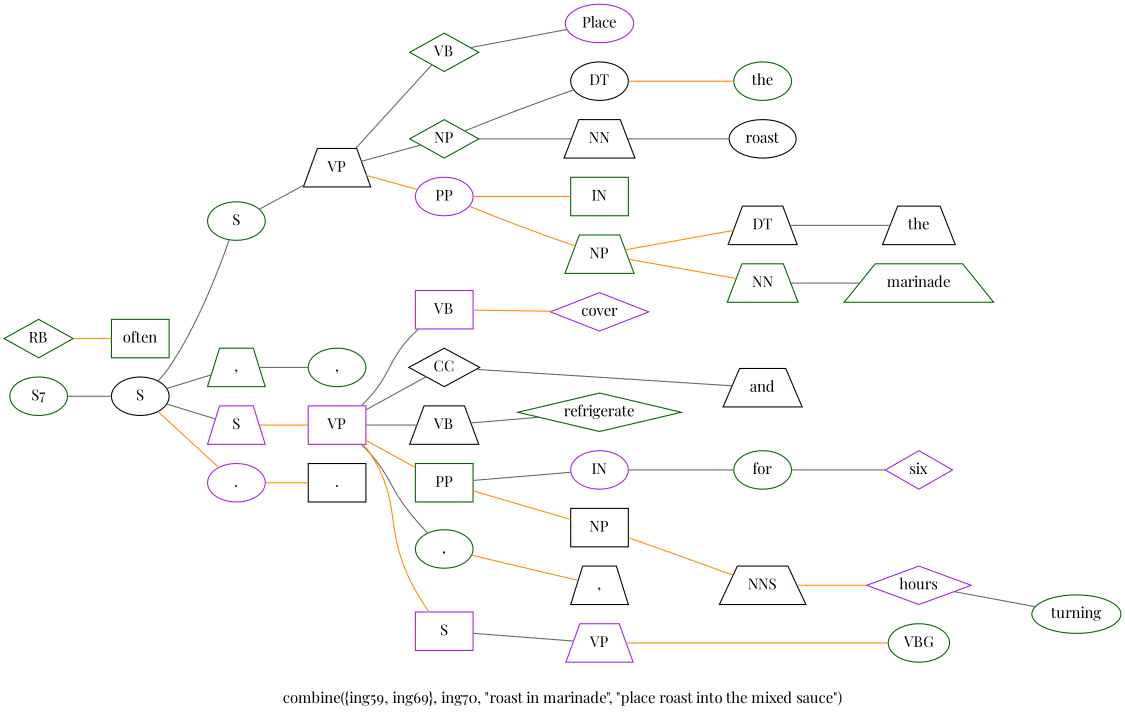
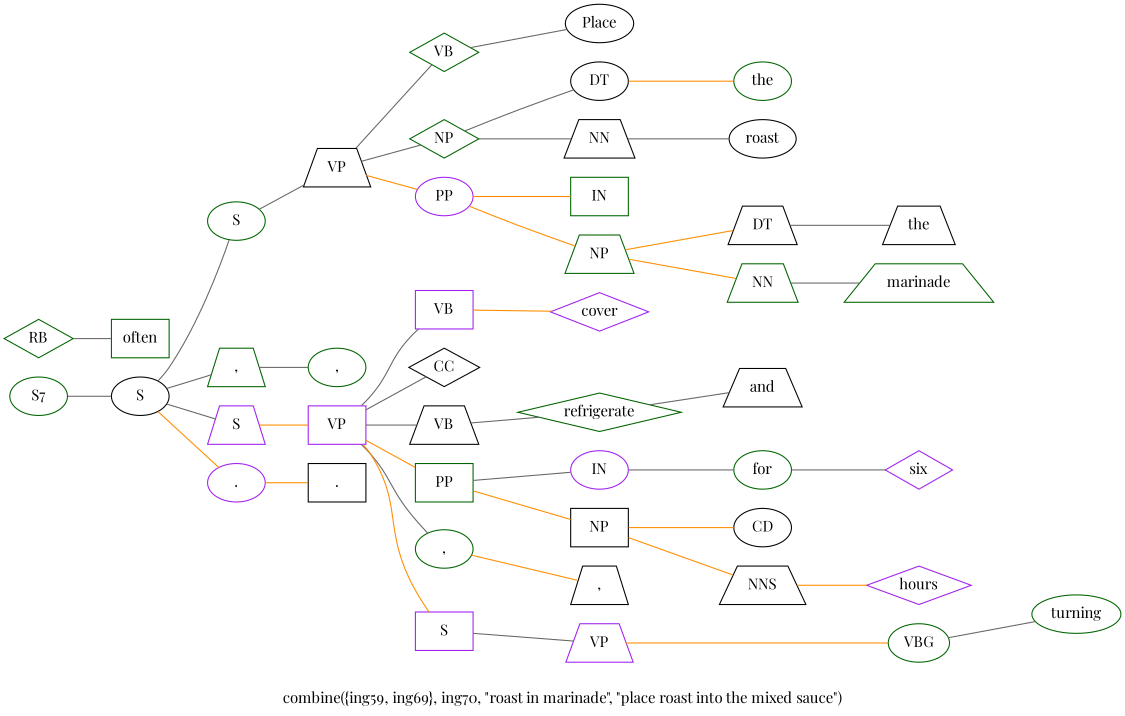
node "Place": color purple -> black
edge "RB" -- "often": color darkorange -> gray40
edge "CC" -- "and": now "refrigerate" -- "and"
node "CD": added
edge "hours" -- "turning": now "VBG" -- "turning"
